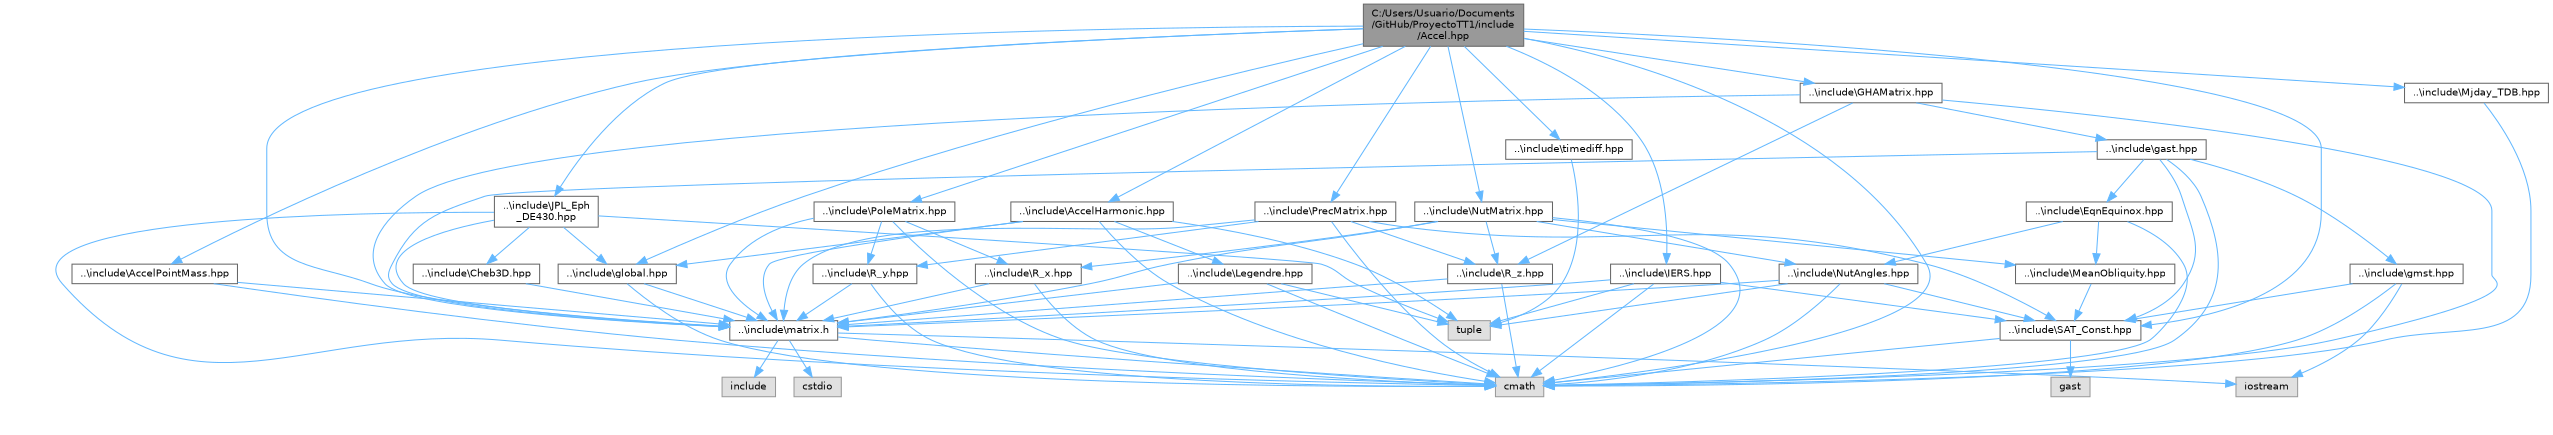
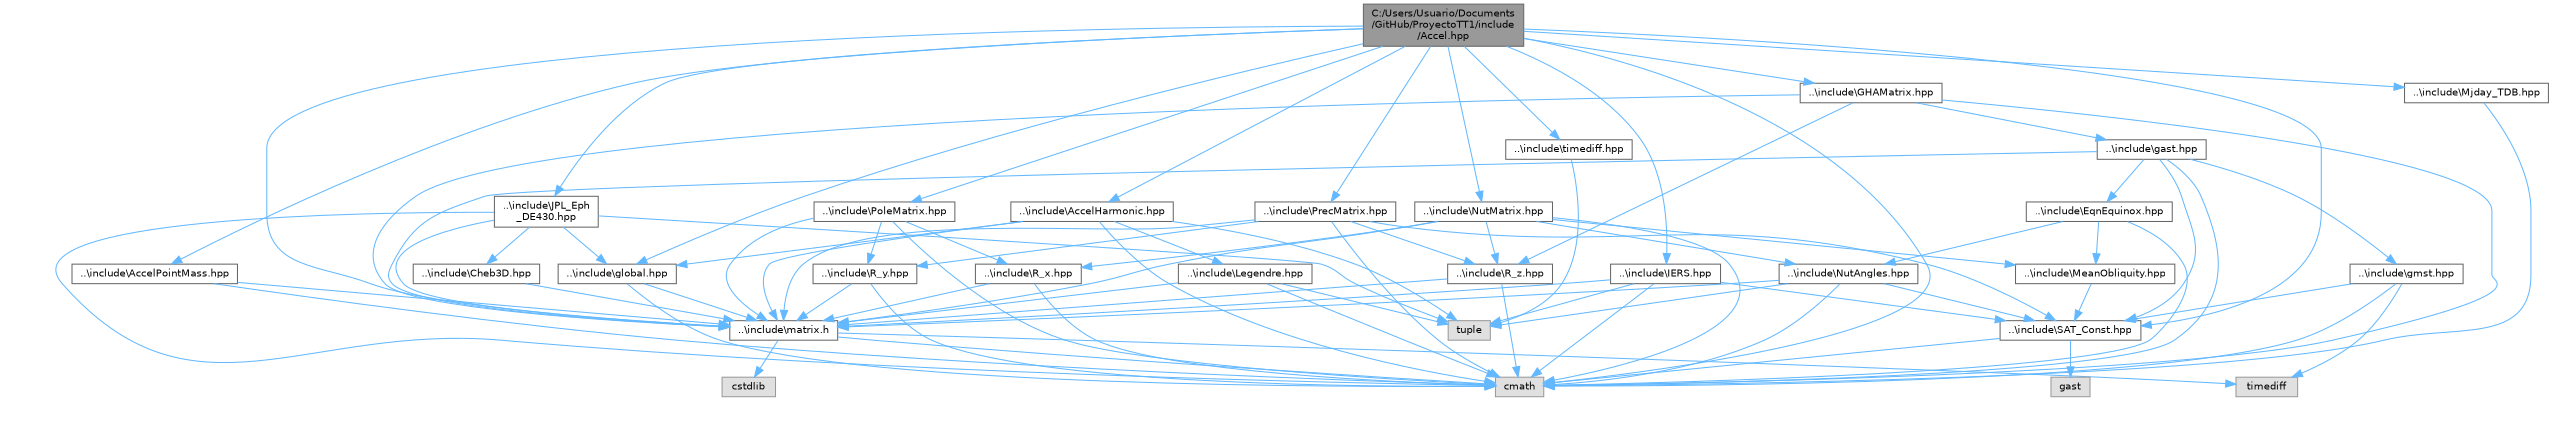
node "include": label "include" -> "cstdlib"
node "cstdio": removed
node "iostream": label "iostream" -> "timediff"
